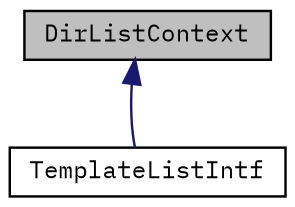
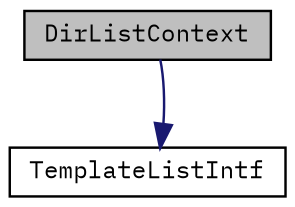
edge "TemplateListIntf" -> "DirListContext": reversed
